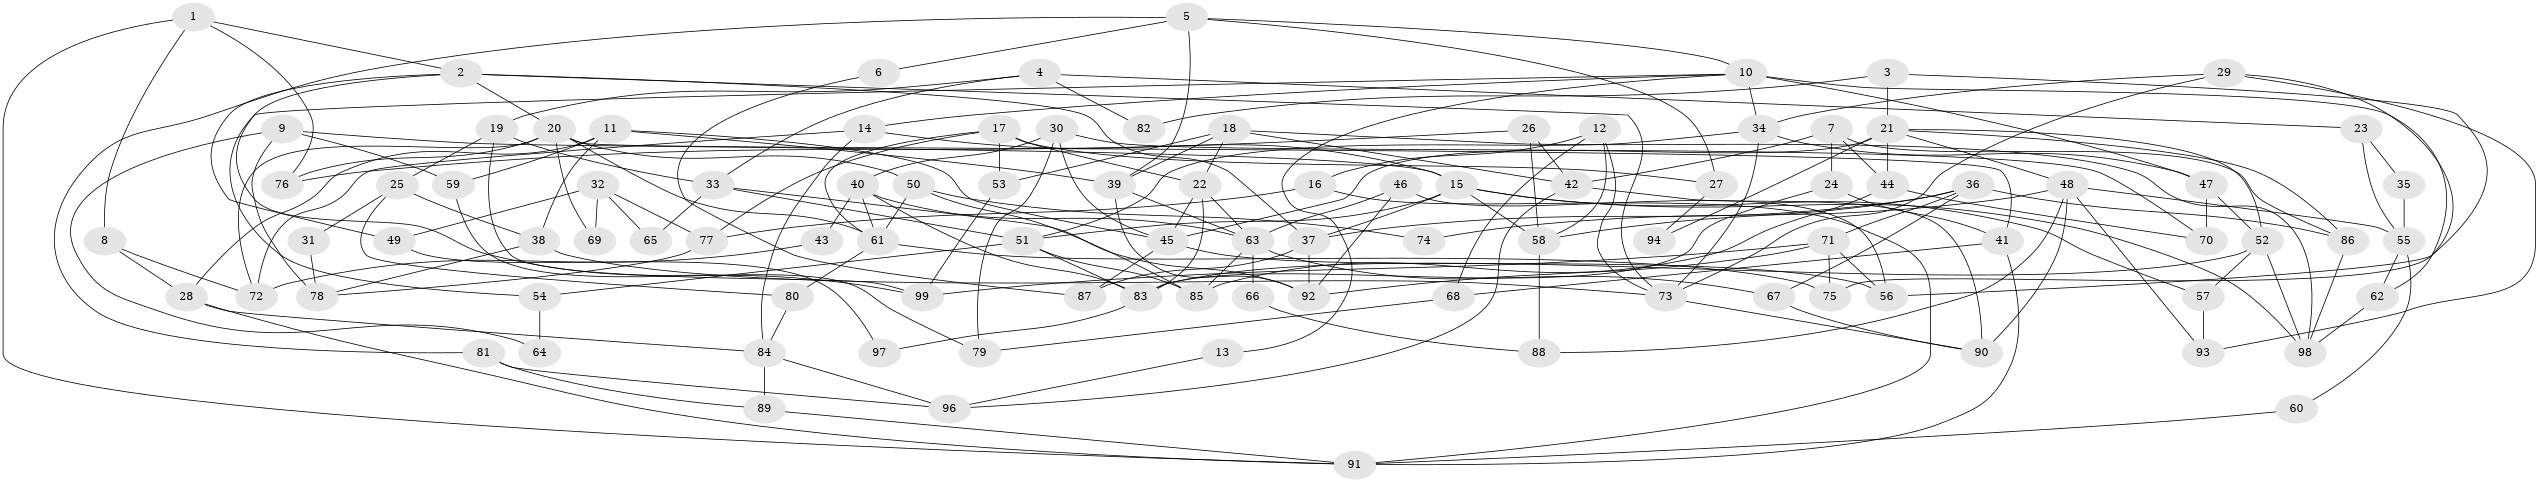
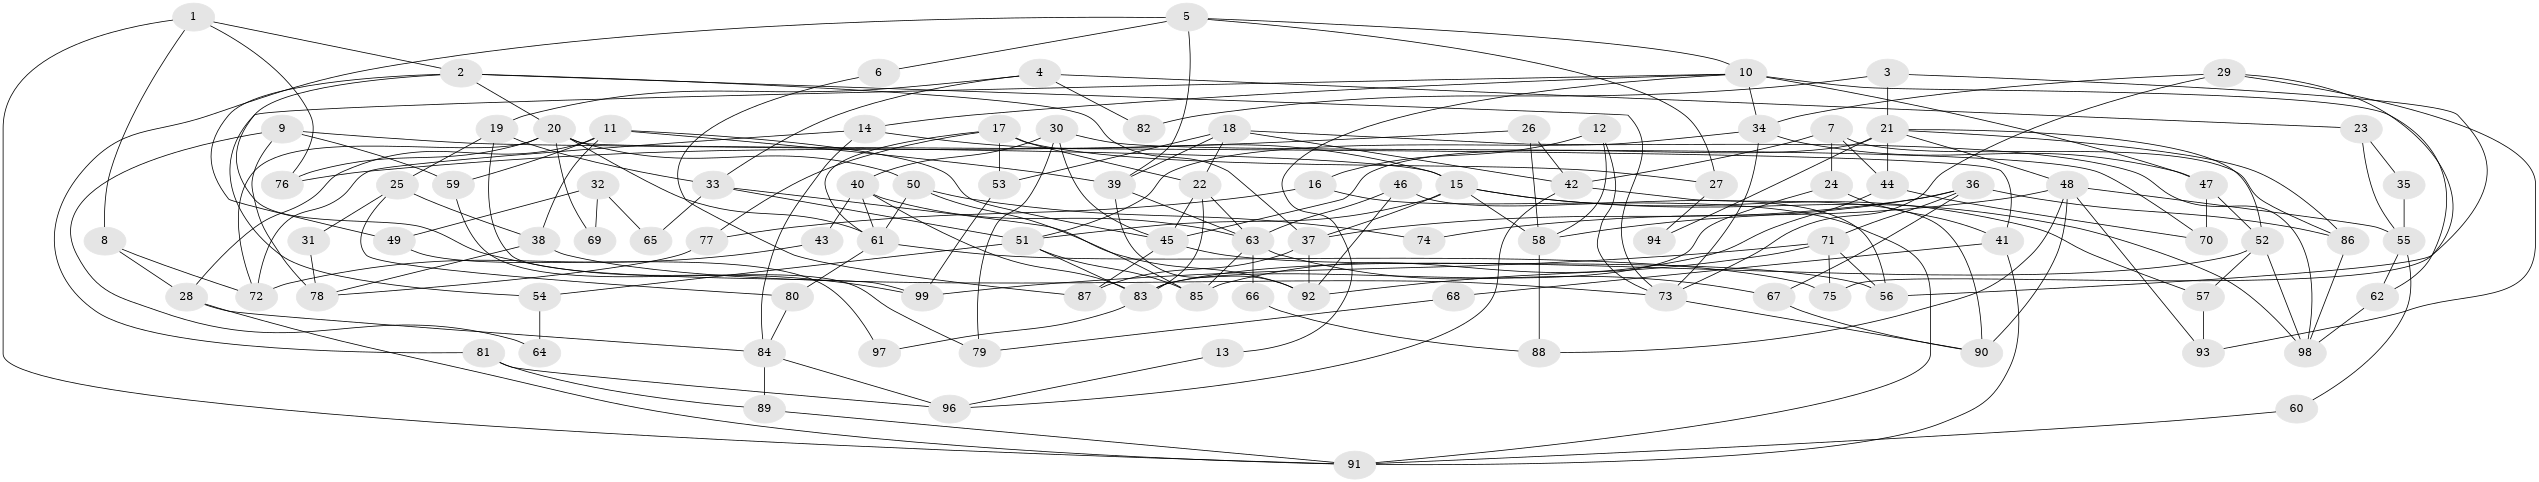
edge "12" -- "68": removed
edge "32" -- "77": removed
